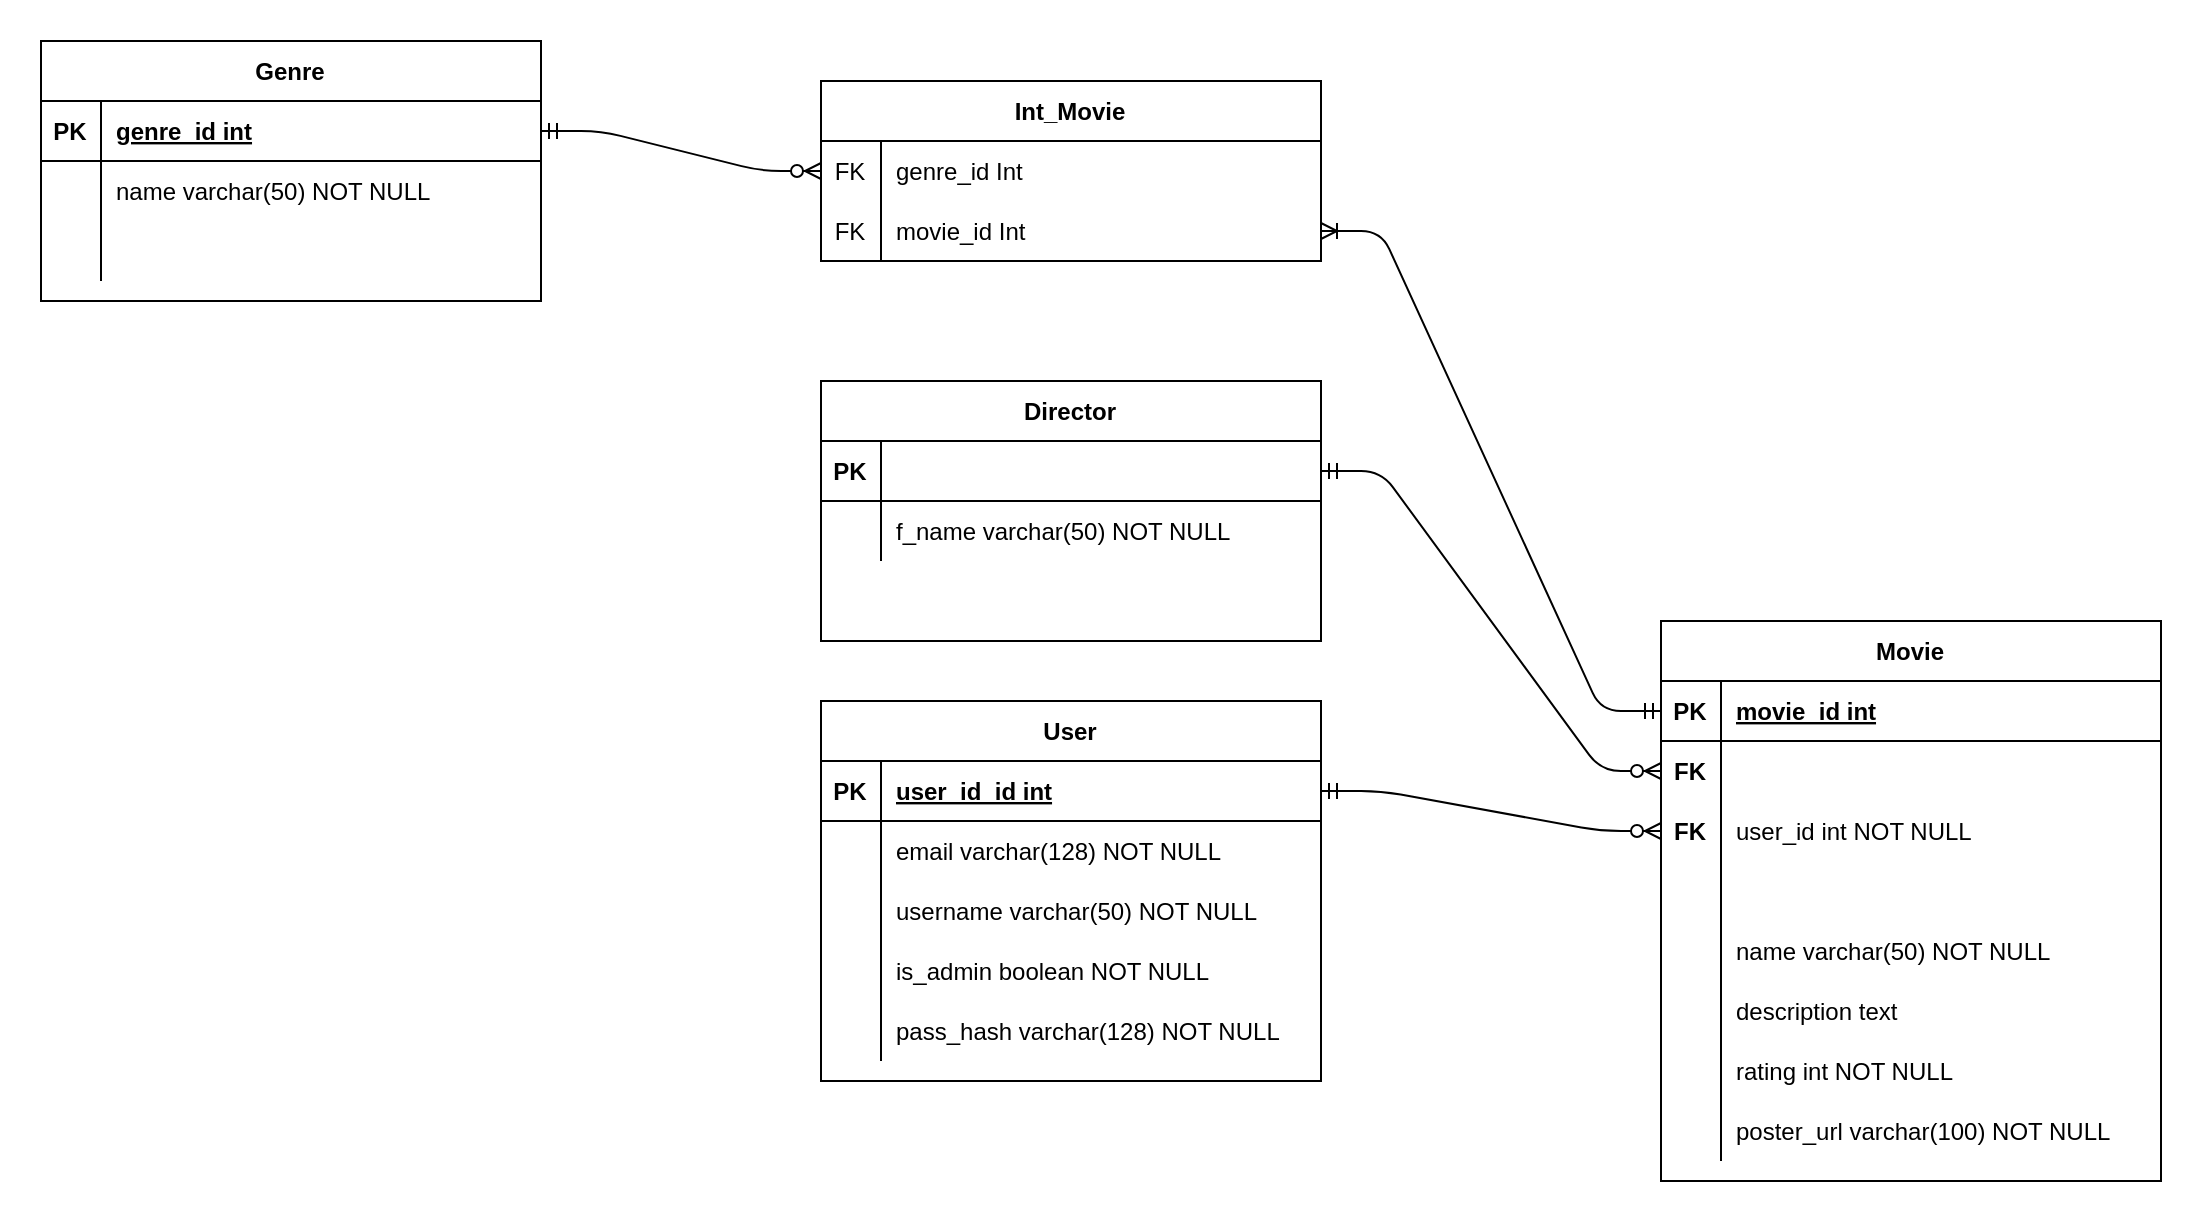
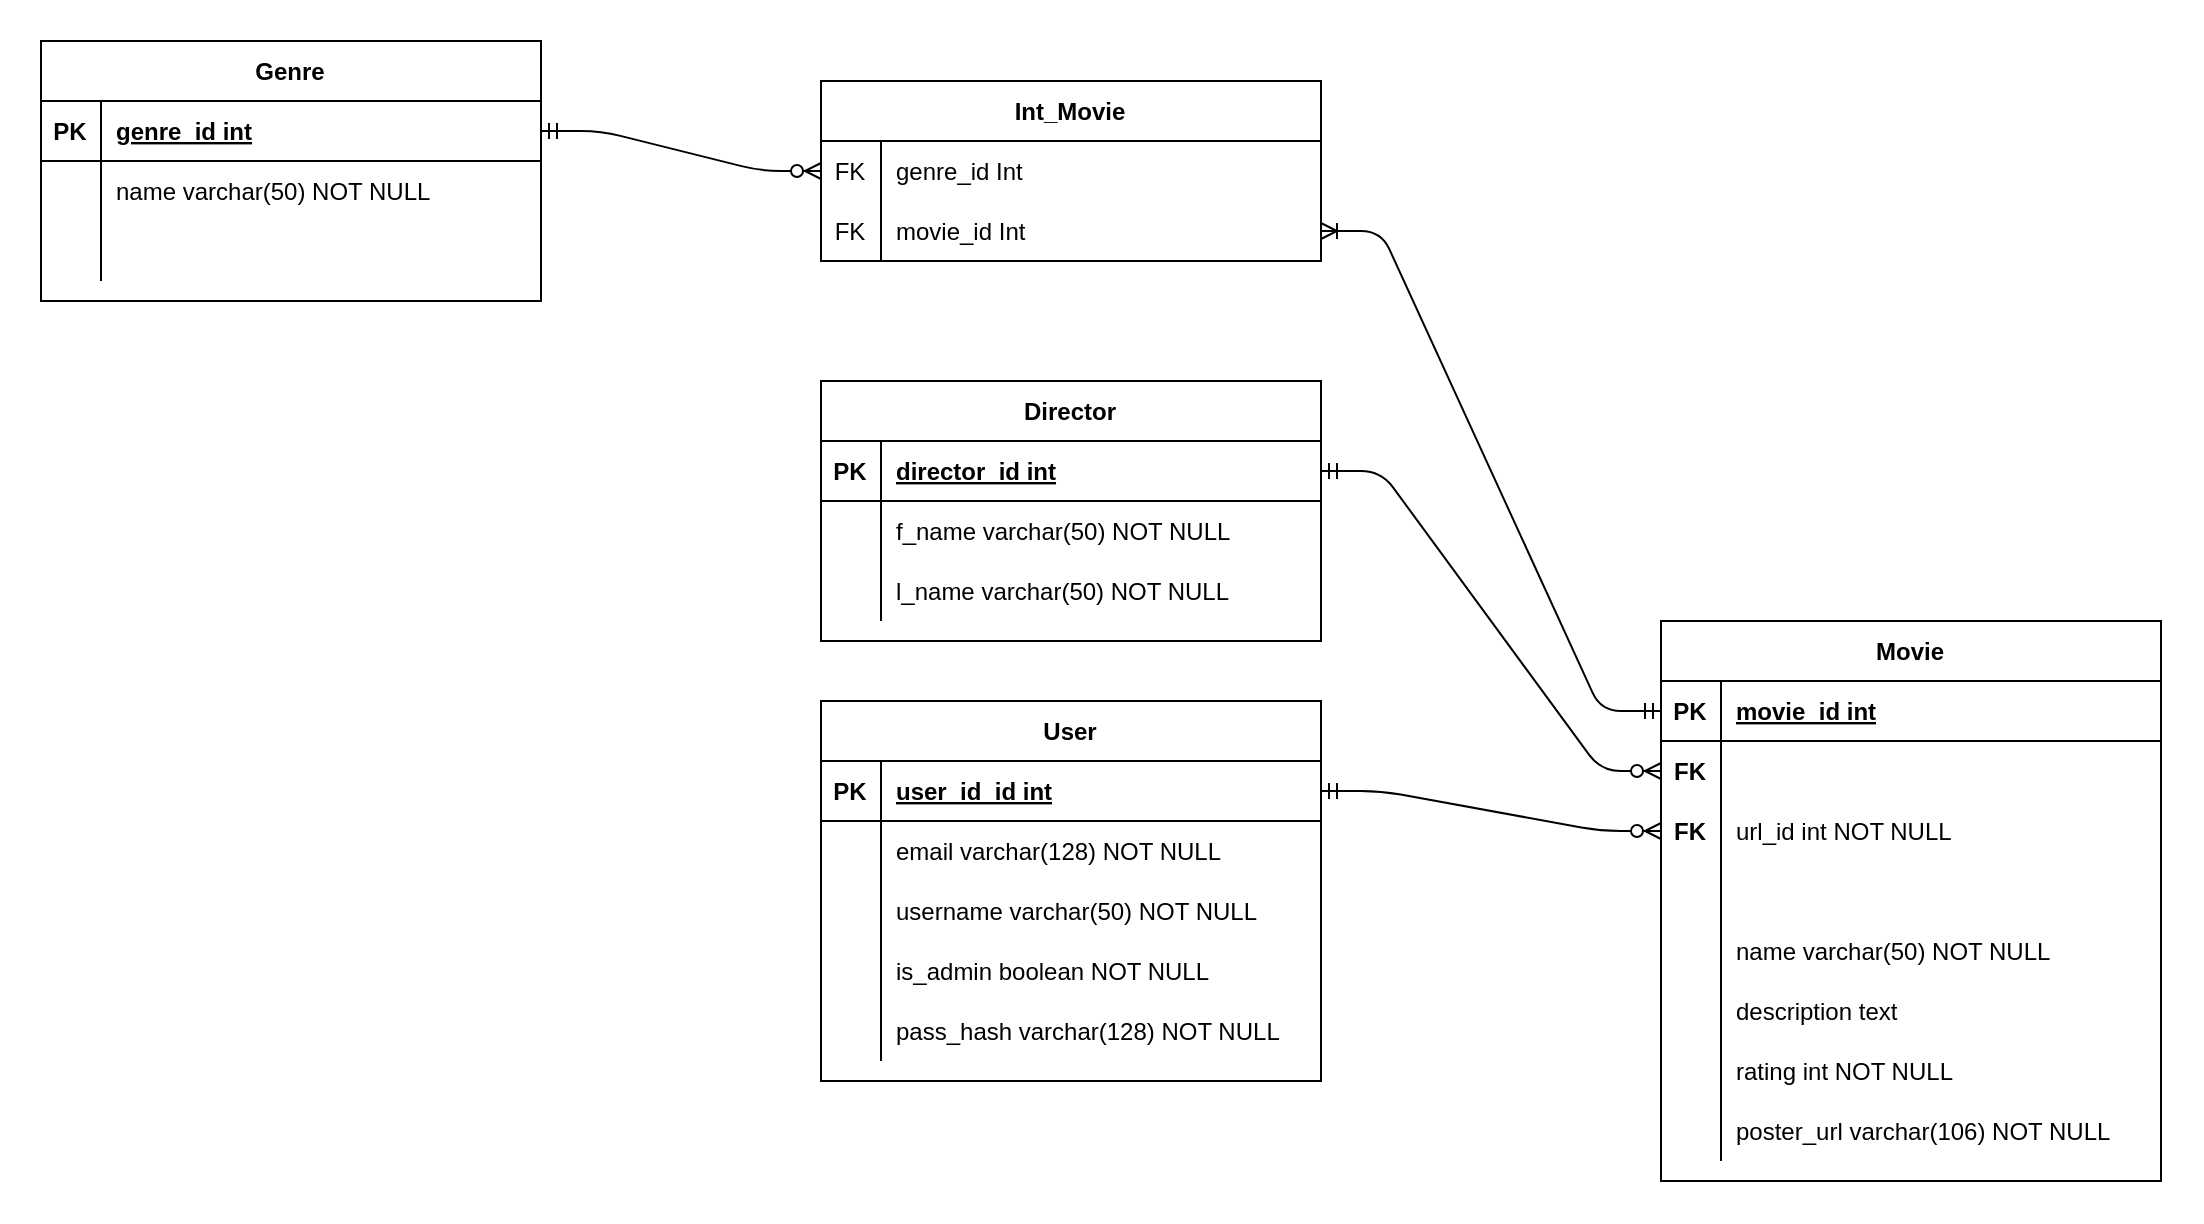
node "director_id int": added
node "l_name varchar(50) NOT NULL": added
node "user_id int NOT NULL": label "user_id int NOT NULL" -> "url_id int NOT NULL"
node "poster_url varchar(100) NOT NULL": label "poster_url varchar(100) NOT NULL" -> "poster_url varchar(106) NOT NULL"
